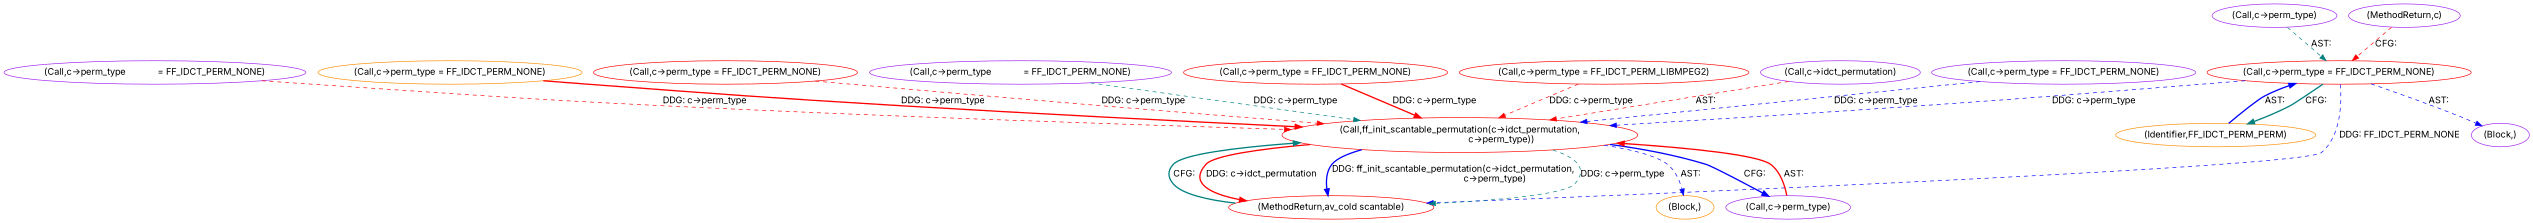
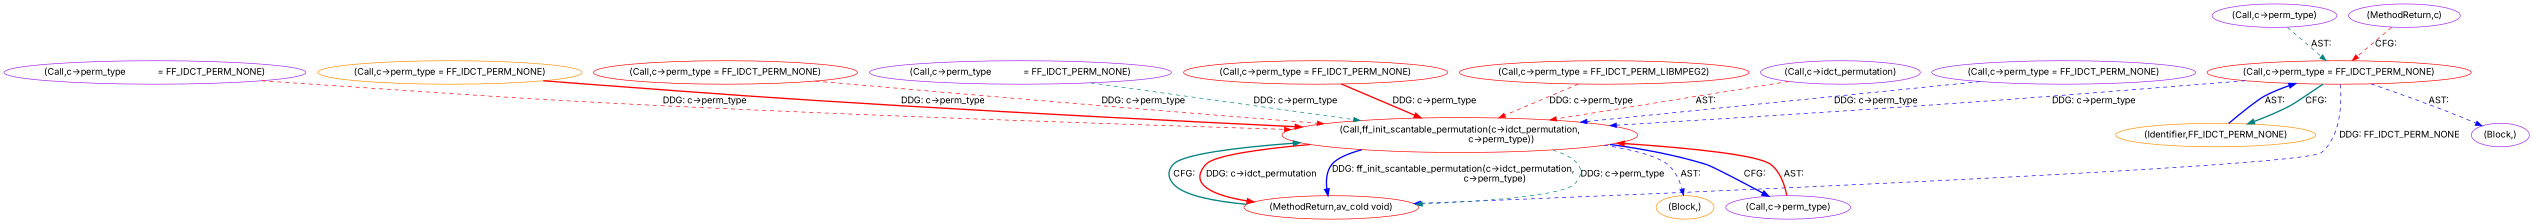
node "(Identifier,FF_IDCT_PERM_PERM)": label "(Identifier,FF_IDCT_PERM_PERM)" -> "(Identifier,FF_IDCT_PERM_NONE)"
node "(MethodReturn,av_cold scantable)": label "(MethodReturn,av_cold scantable)" -> "(MethodReturn,av_cold void)"
